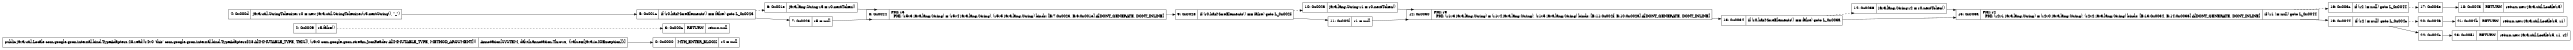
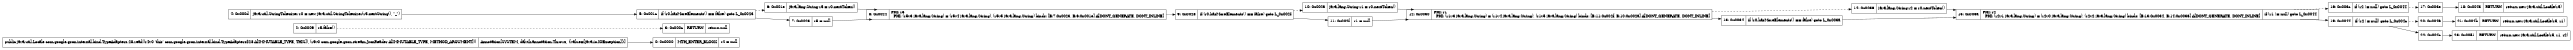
node "12: 0x0030": text "PHI: r9" -> "PHI: r1"
edge "13: 0x0034" -> "14: 0x0036": now "12: 0x0030" -> "14: 0x0036"
